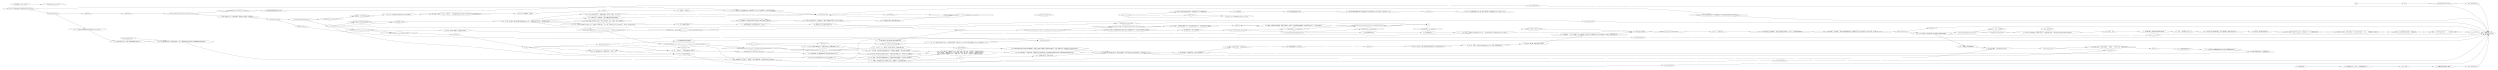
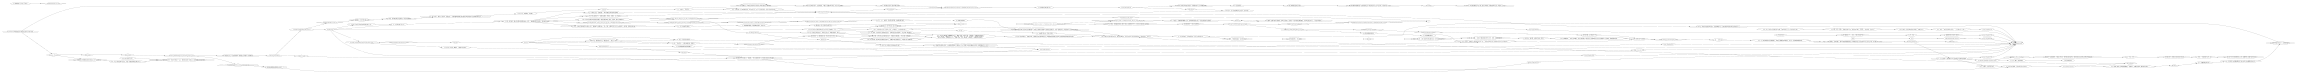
node "You: “你说得对，尤金·哈迪听起来也不错。”": removed
